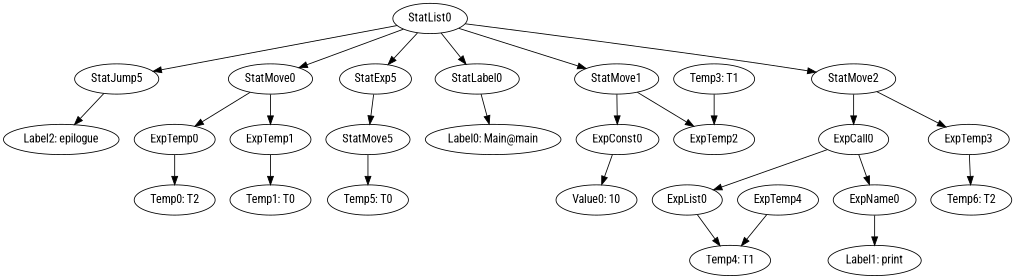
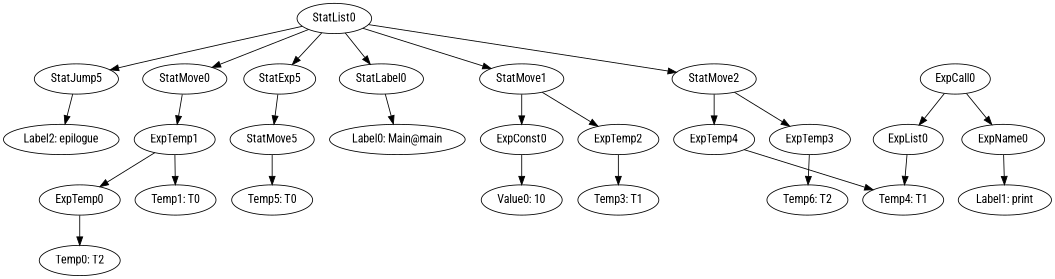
edge "Temp3: T1" -> "ExpTemp2": reversed
edge "StatMove2" -> "ExpCall0": now "StatMove2" -> "ExpTemp4"
edge "StatMove0" -> "ExpTemp0": now "ExpTemp1" -> "ExpTemp0"
